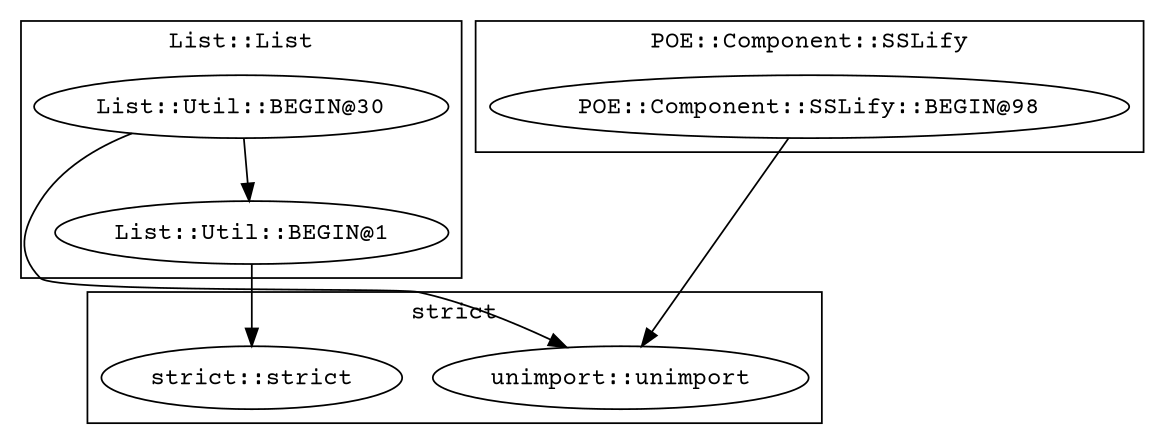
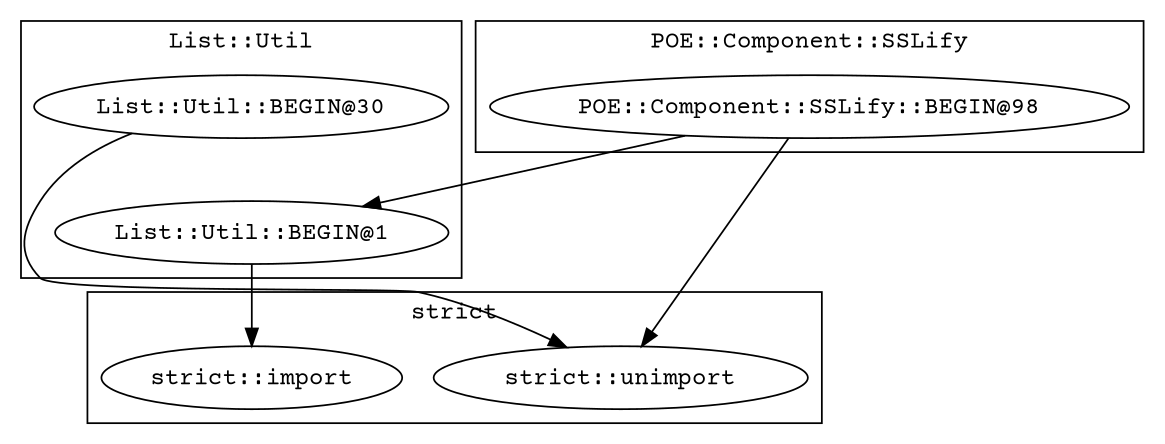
cluster "List::List": label "List::List" -> "List::Util"
edge "List::Util::BEGIN@30" -> "List::Util::BEGIN@1": now "POE::Component::SSLify::BEGIN@98" -> "List::Util::BEGIN@1"
node "strict::strict": label "strict::strict" -> "strict::import"
node "unimport::unimport": label "unimport::unimport" -> "strict::unimport"
